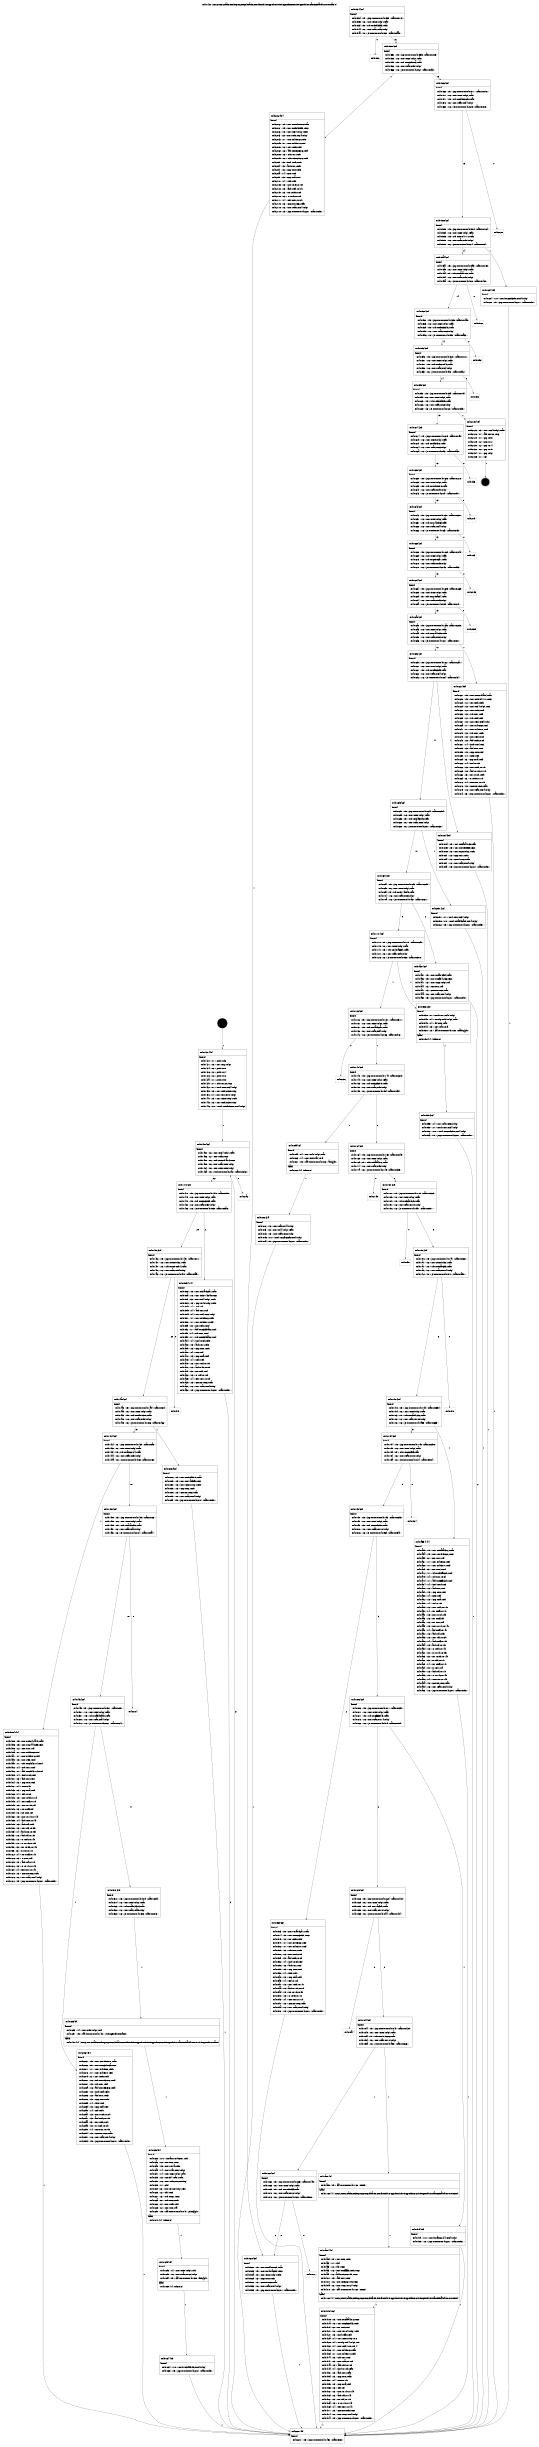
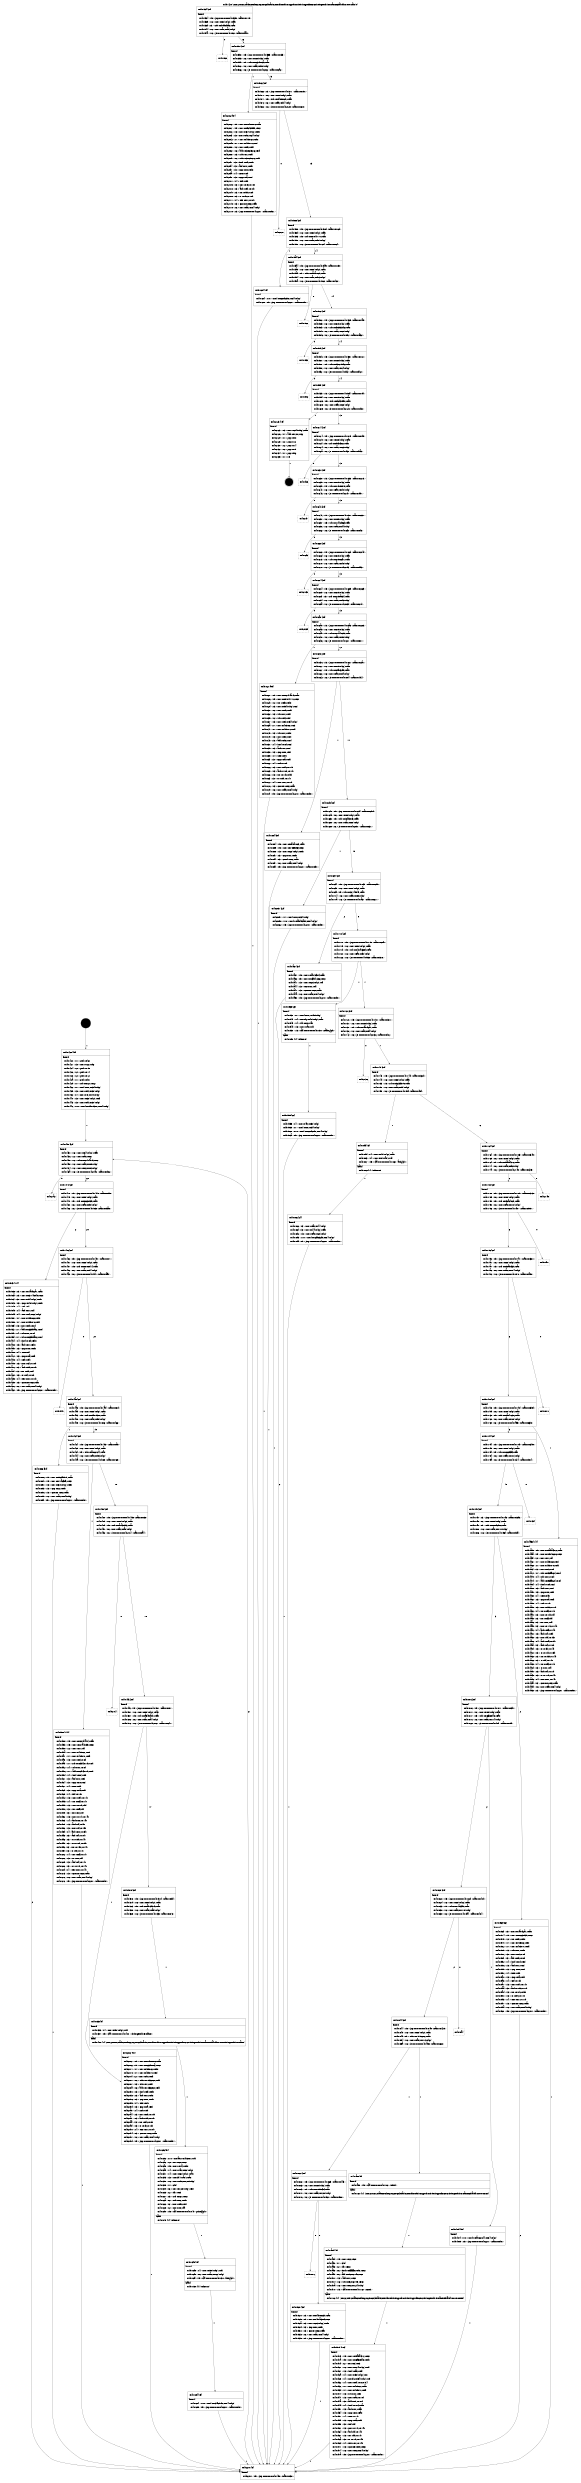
edge "0x4020c2 [97]" -> "0x401920 [30]": now "0x4020c2 [97]" -> "0x402201 [5]"
